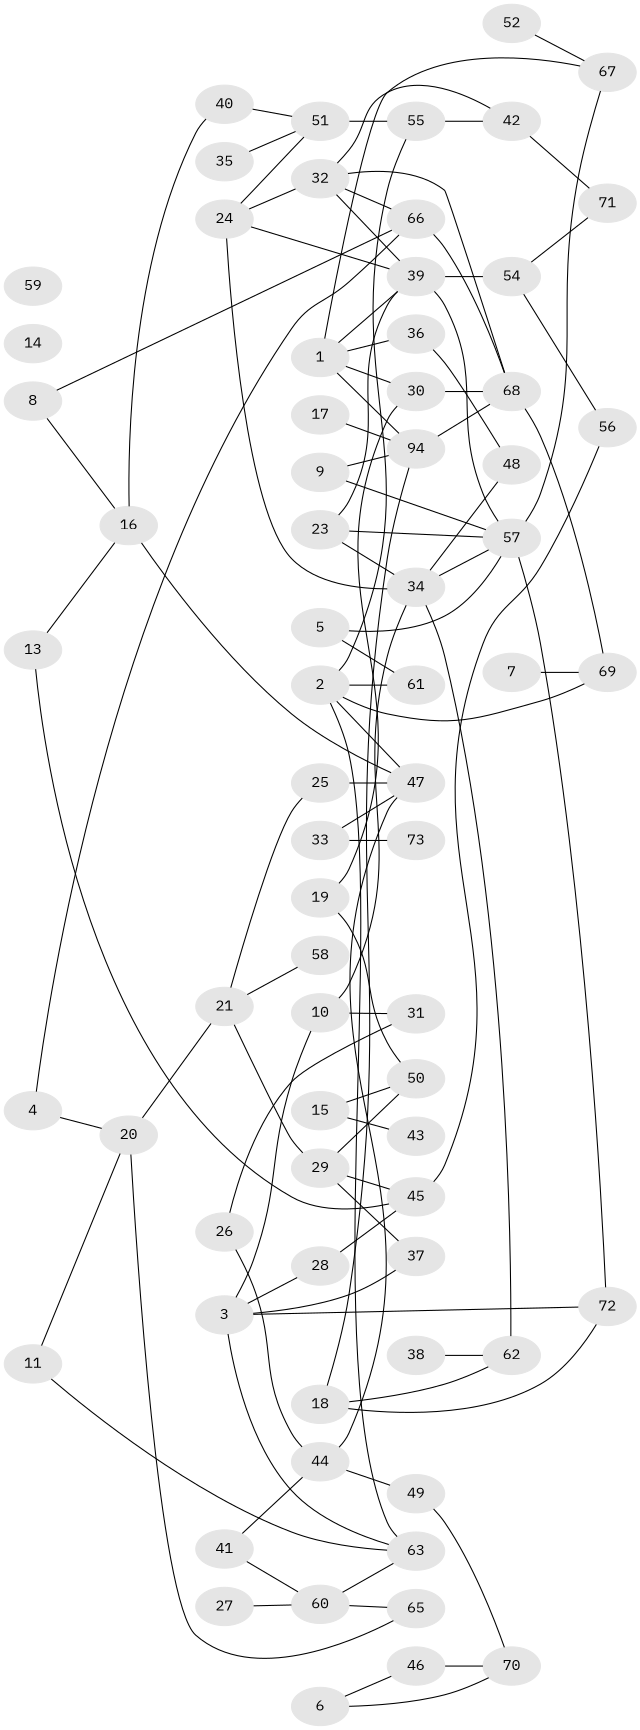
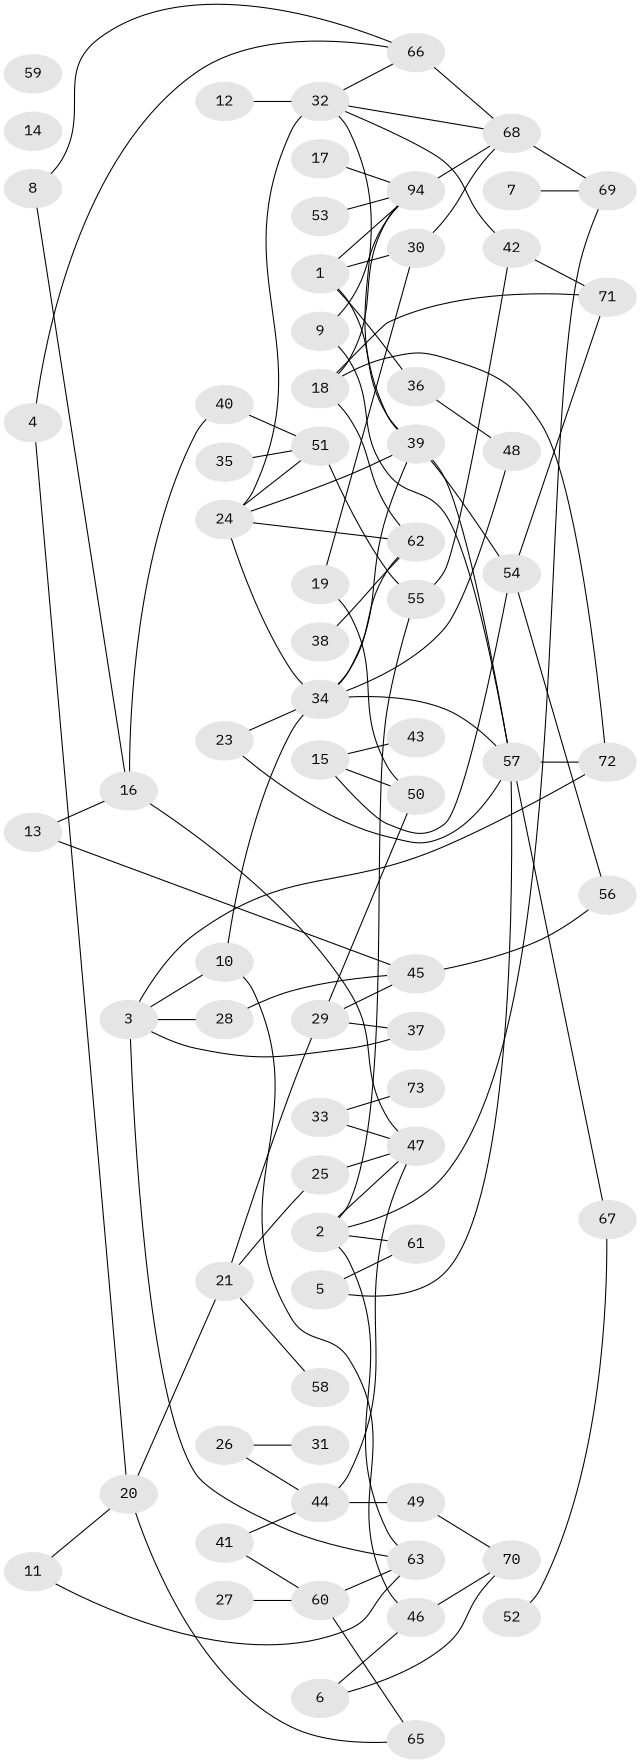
node "12": added
edge "67" -- "1": removed
node "53": added
edge "71" -- "18": added
edge "39" -- "23": now "39" -- "34"
edge "24" -- "62": added
edge "54" -- "15": added
edge "10" -- "31": now "10" -- "46"
